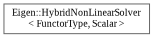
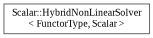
node "Eigen::HybridNonLinearSolver < FunctorType, Scalar >": label "Eigen::HybridNonLinearSolver < FunctorType, Scalar >" -> "Scalar::HybridNonLinearSolver < FunctorType, Scalar >"
